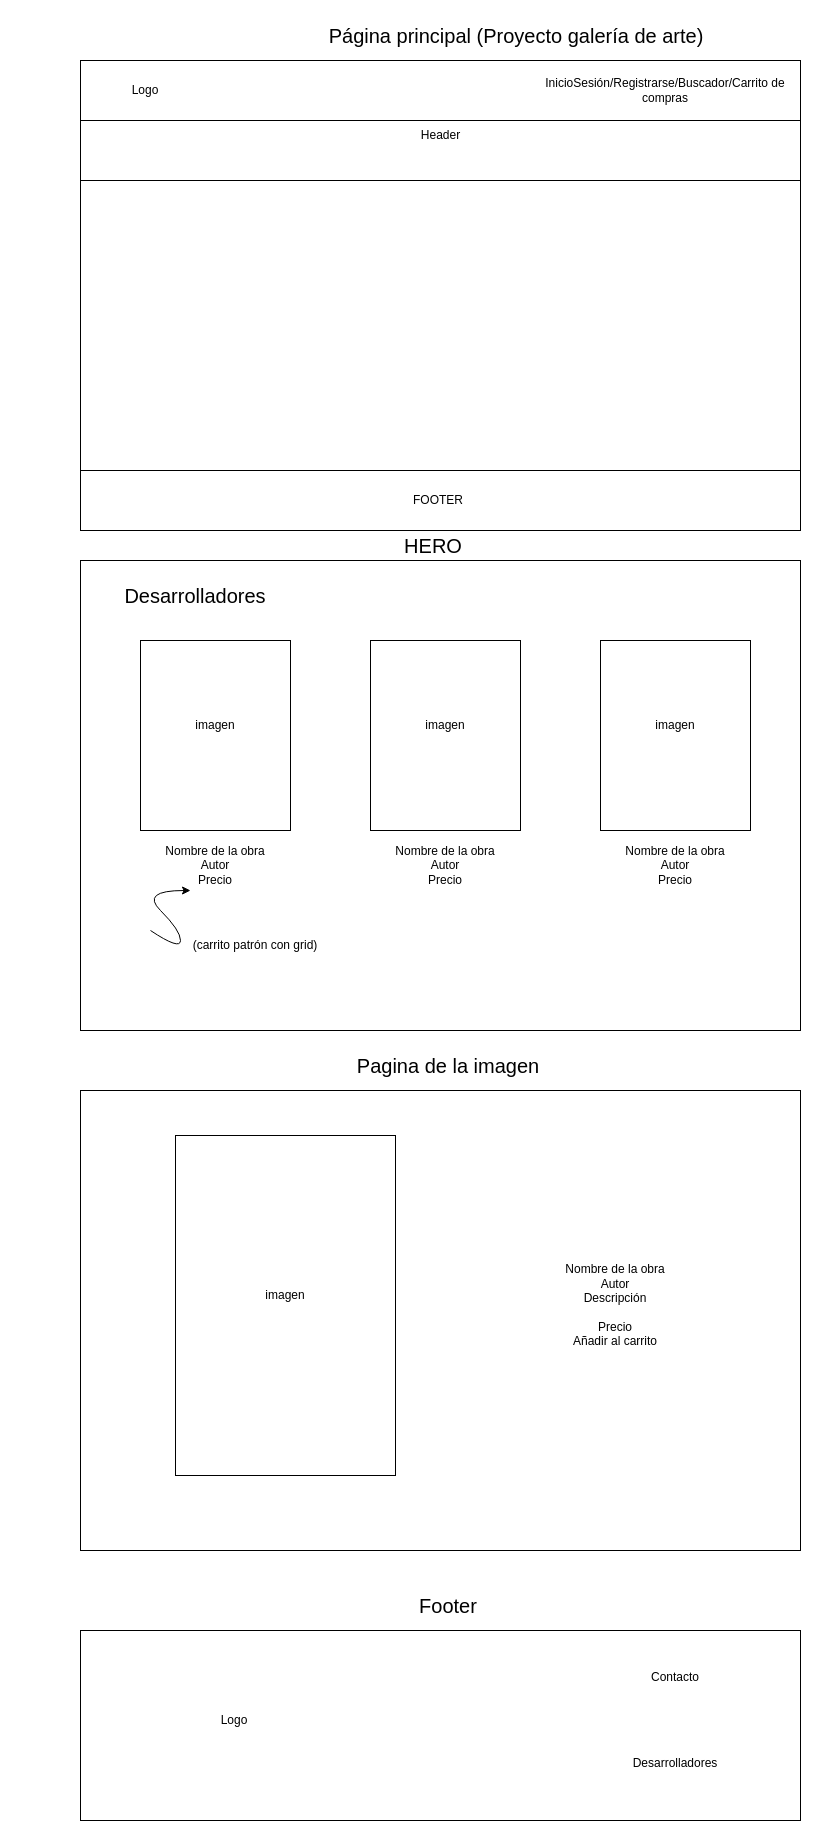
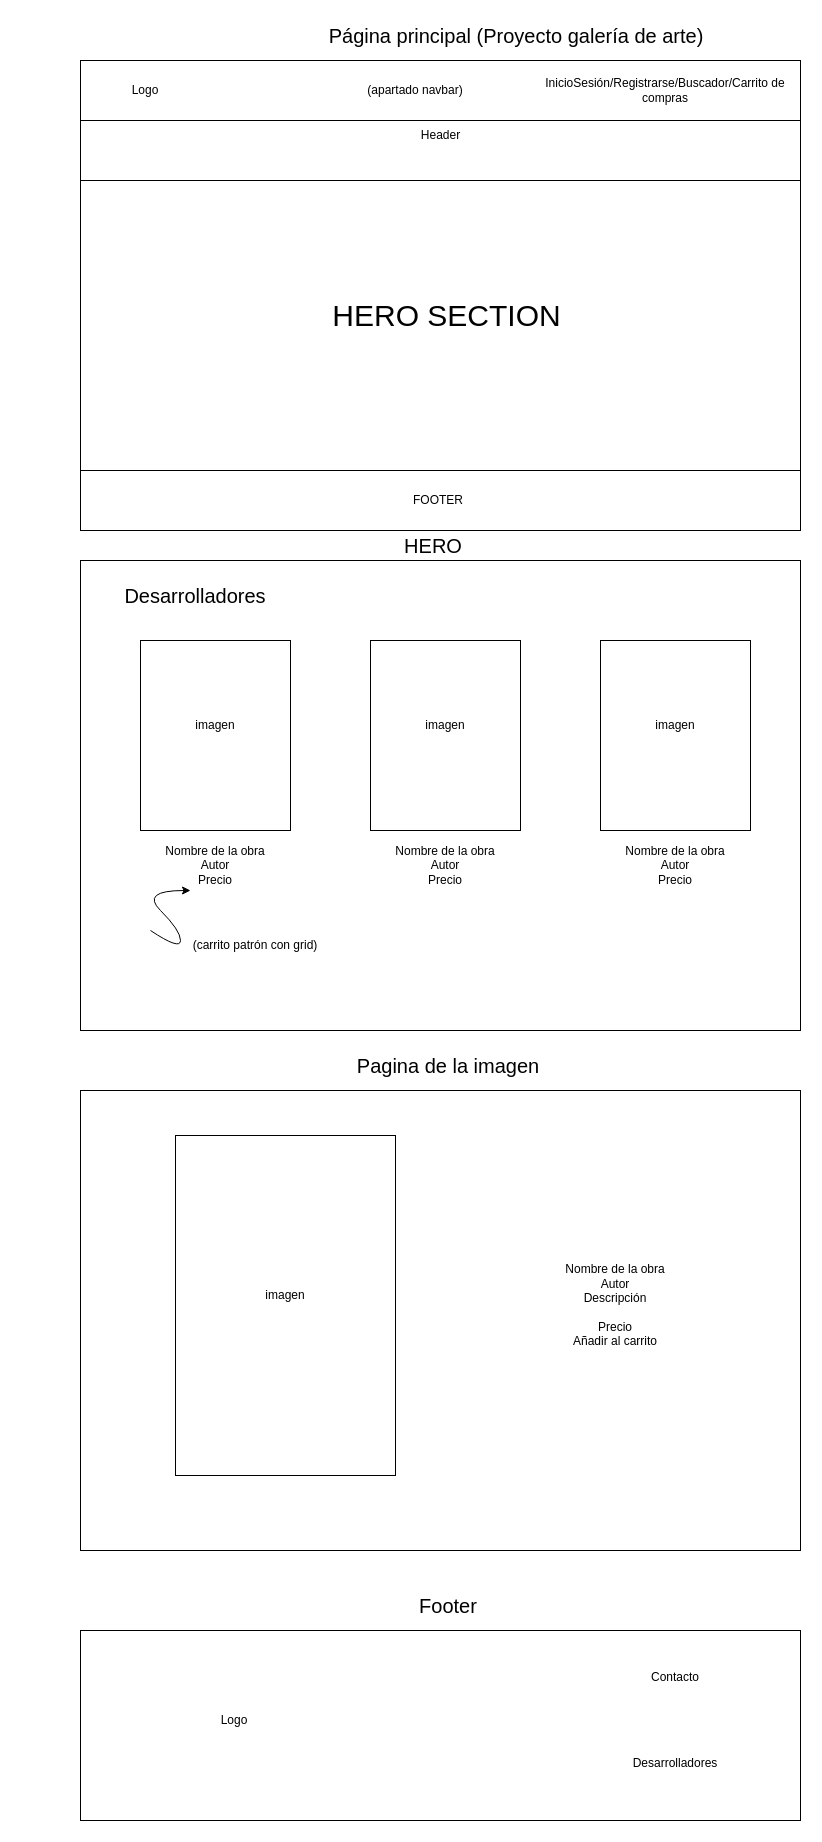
node "(apartado navbar)": added
node "HERO SECTION": added
